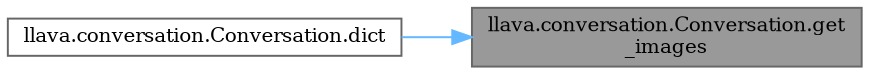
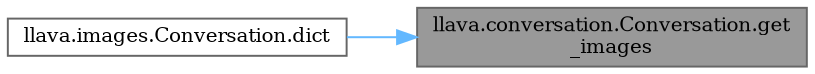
node "llava.conversation.Conversation.dict": label "llava.conversation.Conversation.dict" -> "llava.images.Conversation.dict"
